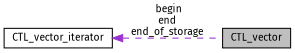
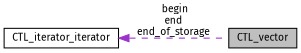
node "CTL_vector_iterator": label "CTL_vector_iterator" -> "CTL_iterator_iterator"
